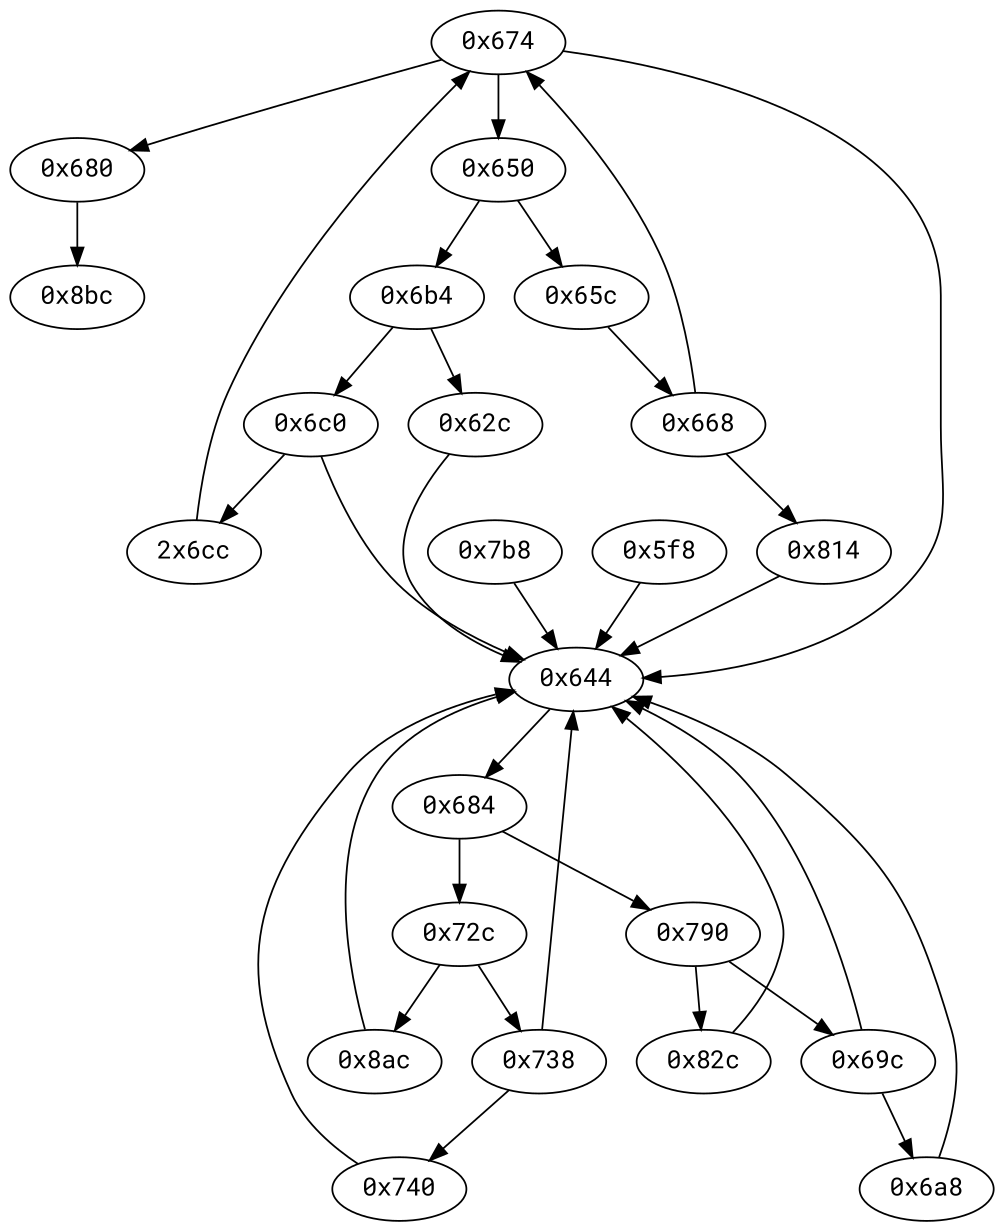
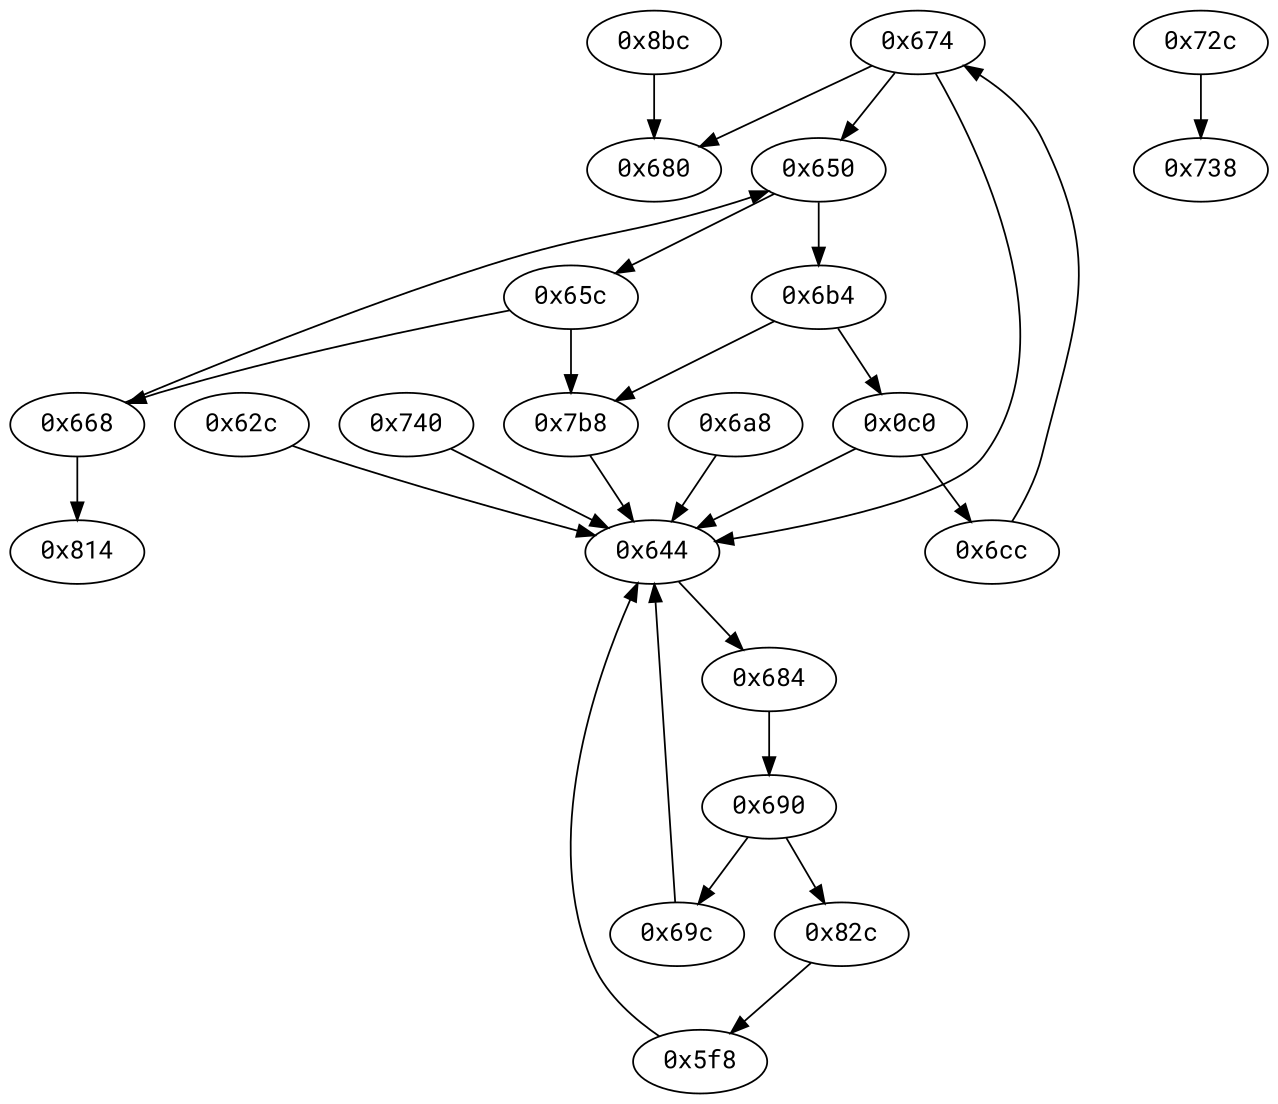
edge "0x680" -> "0x8bc": reversed
edge "0x668" -> "0x674": now "0x668" -> "0x650"
edge "0x65c" -> "0x7b8": added
edge "0x6b4" -> "0x62c": now "0x6b4" -> "0x7b8"
node "0x6c0": label "0x6c0" -> "0x0c0"
node "2x6cc": label "2x6cc" -> "0x6cc"
edge "0x814" -> "0x644": removed
edge "0x82c" -> "0x644": now "0x82c" -> "0x5f8"
edge "0x684" -> "0x72c": removed
edge "0x738" -> "0x644": removed
node "0x790": label "0x790" -> "0x690"
node "0x8ac": removed
edge "0x69c" -> "0x6a8": removed
edge "0x738" -> "0x740": removed
